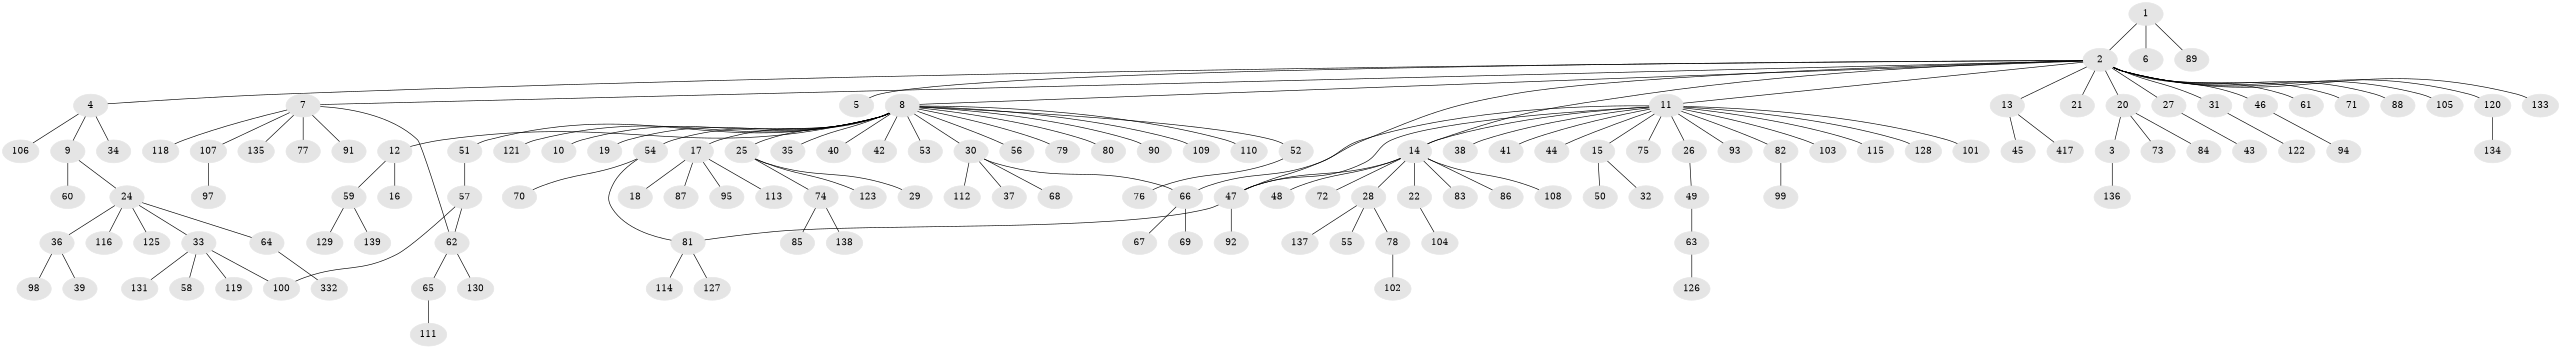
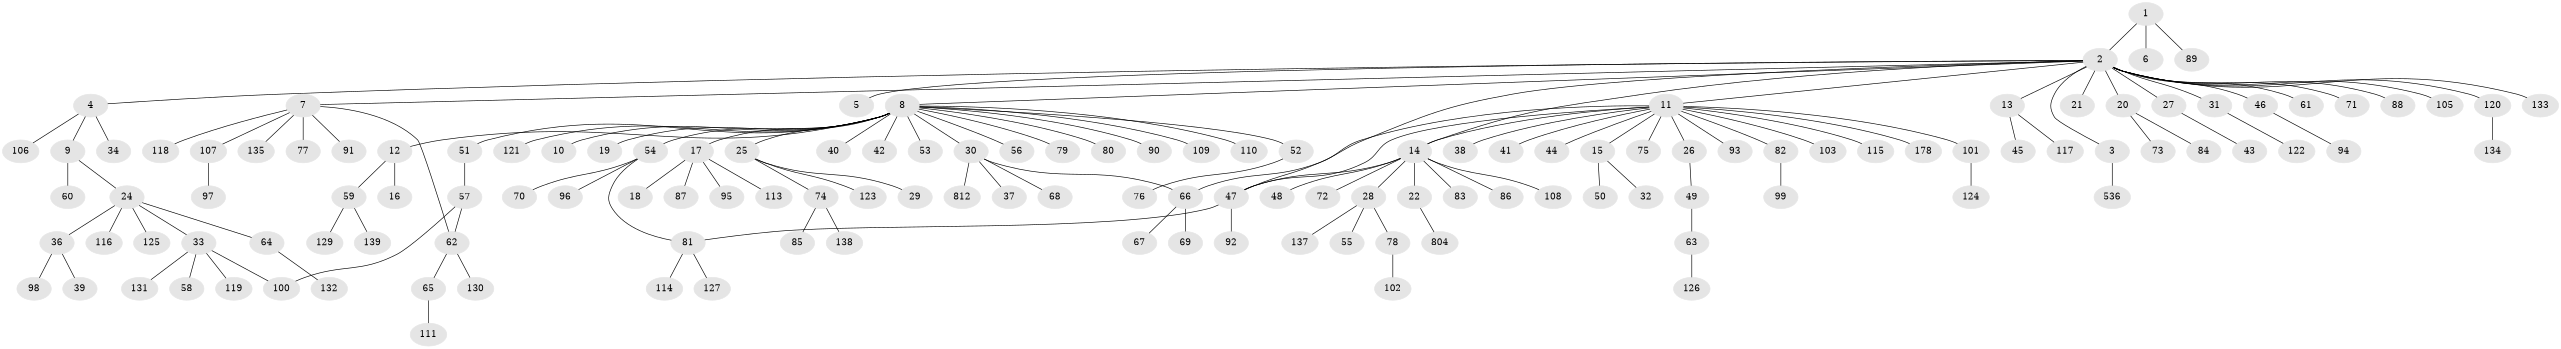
edge "20" -- "3": now "2" -- "3"
node "35": removed
node "128": label "128" -> "178"
node "417": label "417" -> "117"
node "96": added
node "112": label "112" -> "812"
node "124": added
node "136": label "136" -> "536"
node "104": label "104" -> "804"
node "332": label "332" -> "132"
